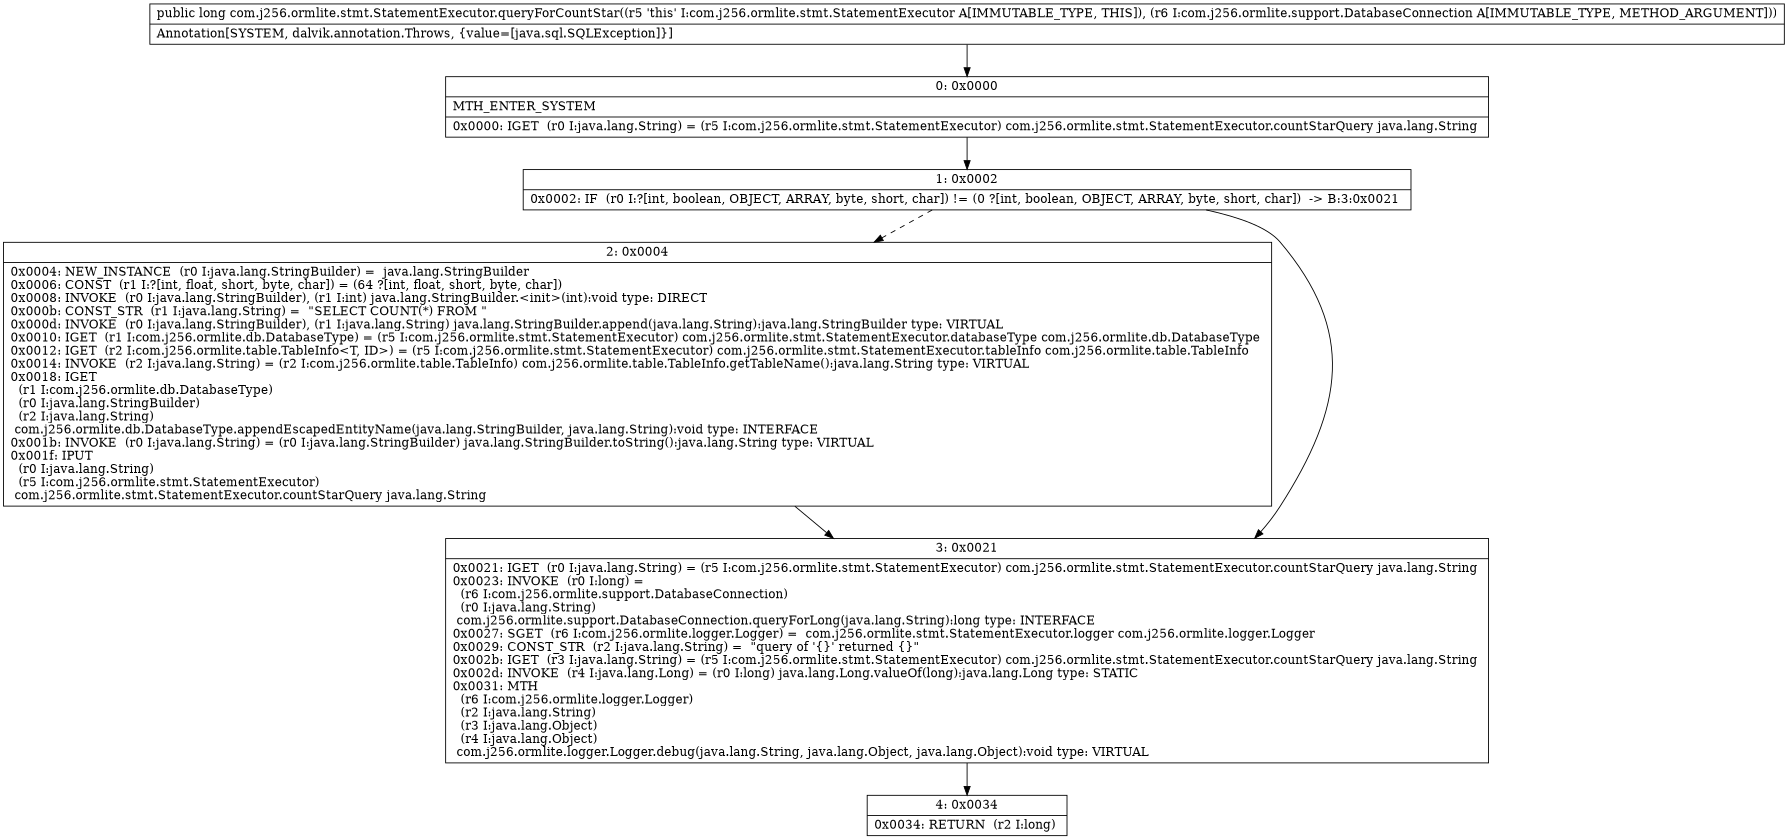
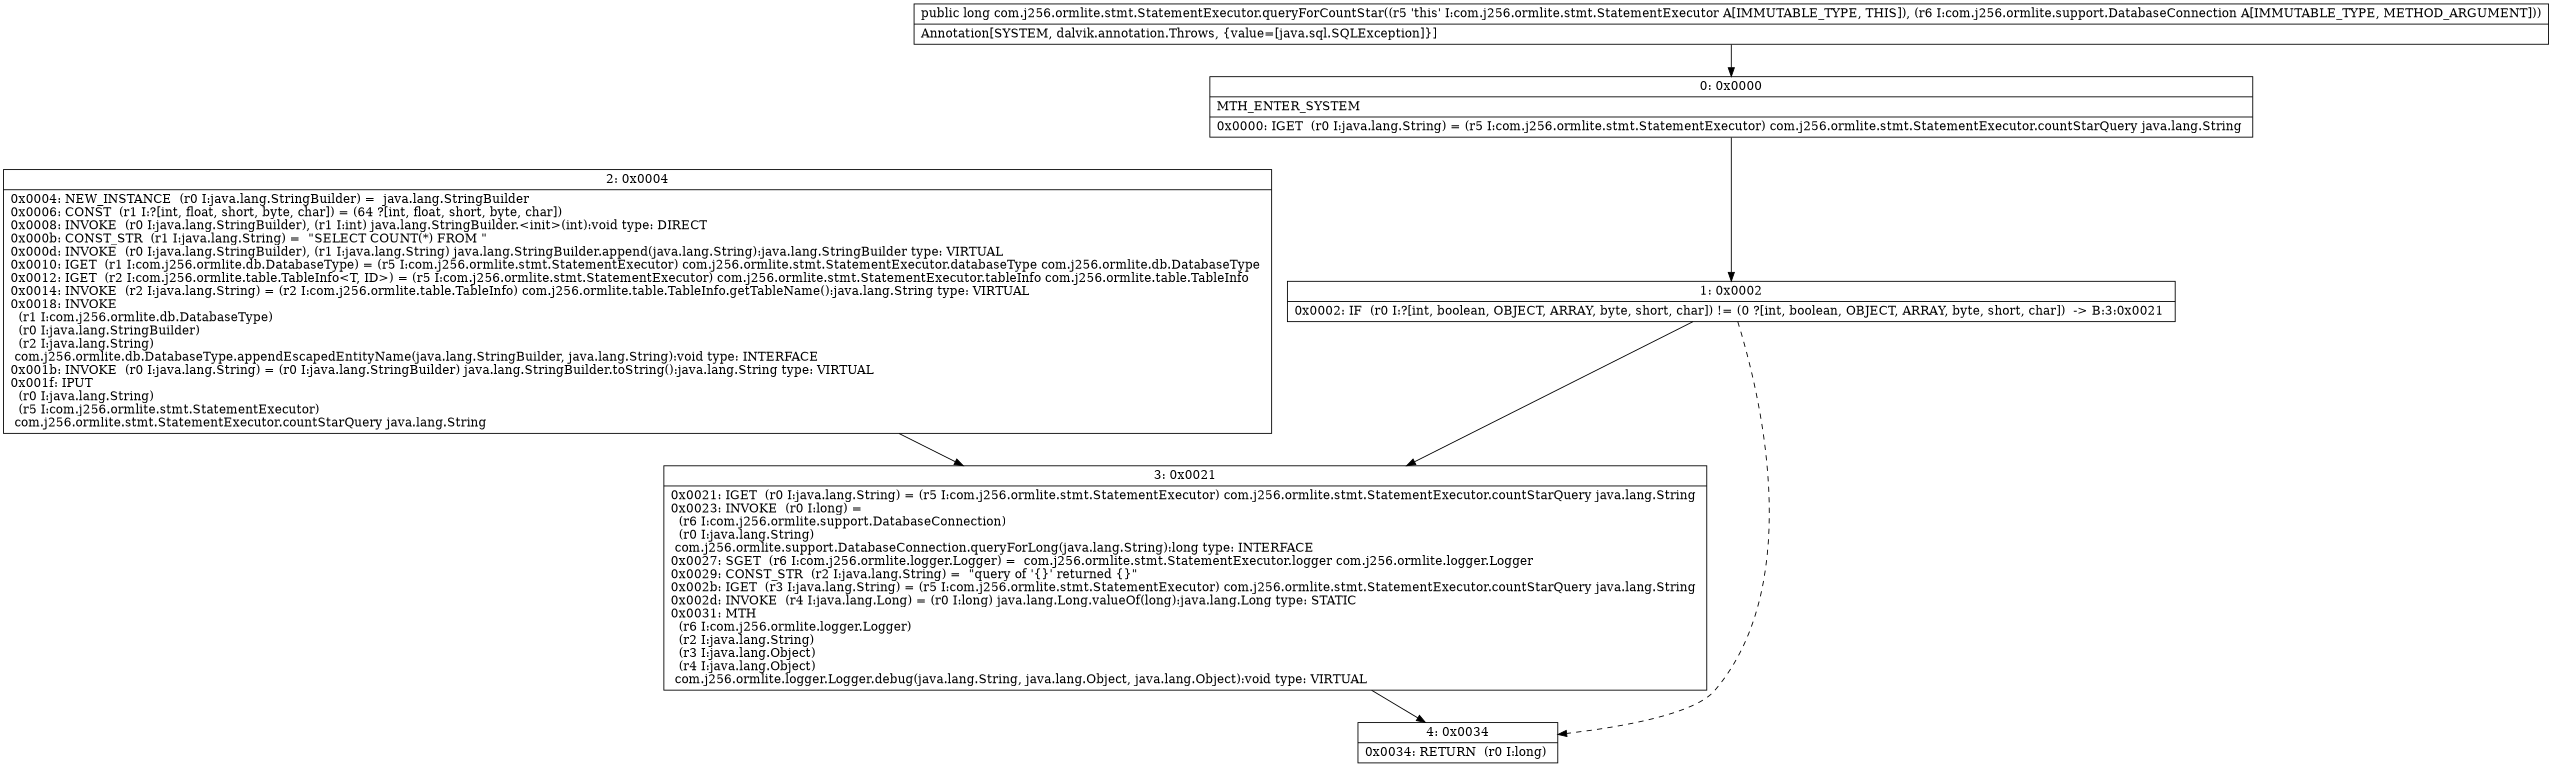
edge "1: 0x0002" -> "2: 0x0004": now "1: 0x0002" -> "4: 0x0034"
node "2: 0x0004": text "0x0018: IGET" -> "0x0018: INVOKE"
node "4: 0x0034": text "0x0034: RETURN  (r2 I:long)" -> "0x0034: RETURN  (r0 I:long)"
